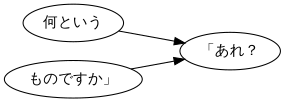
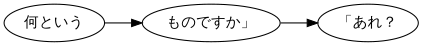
edge "何という" -> "「あれ？": now "何という" -> "ものですか」"
